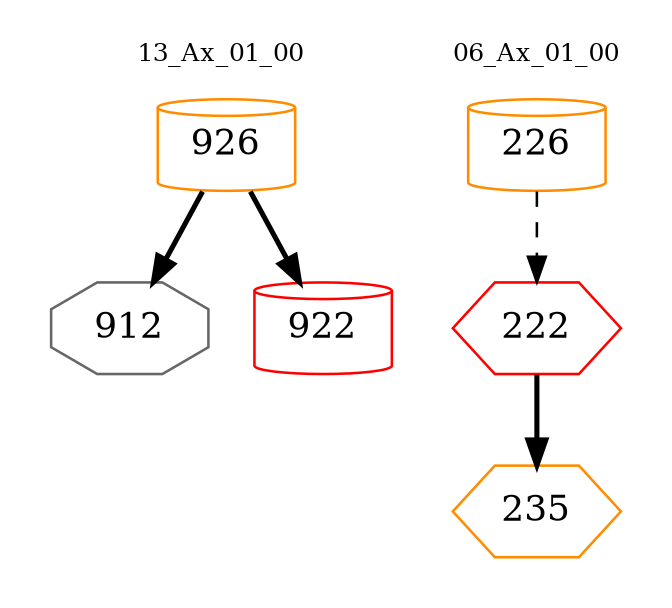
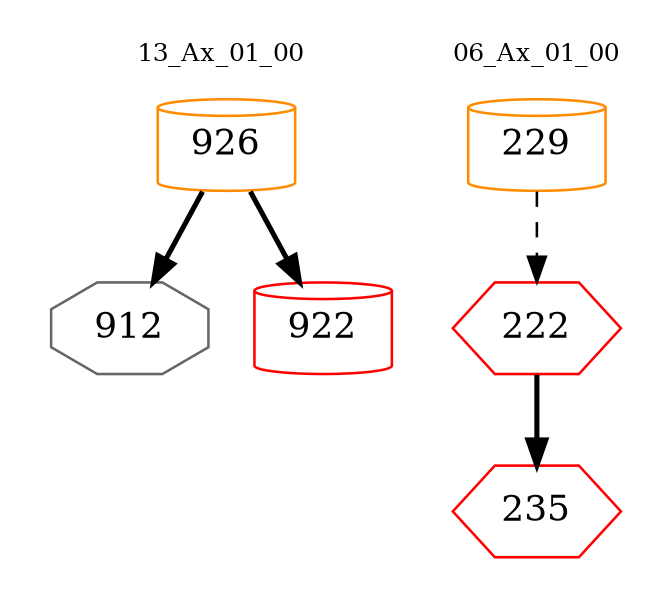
node "226": label "226" -> "229"
node "235": color darkorange -> red
